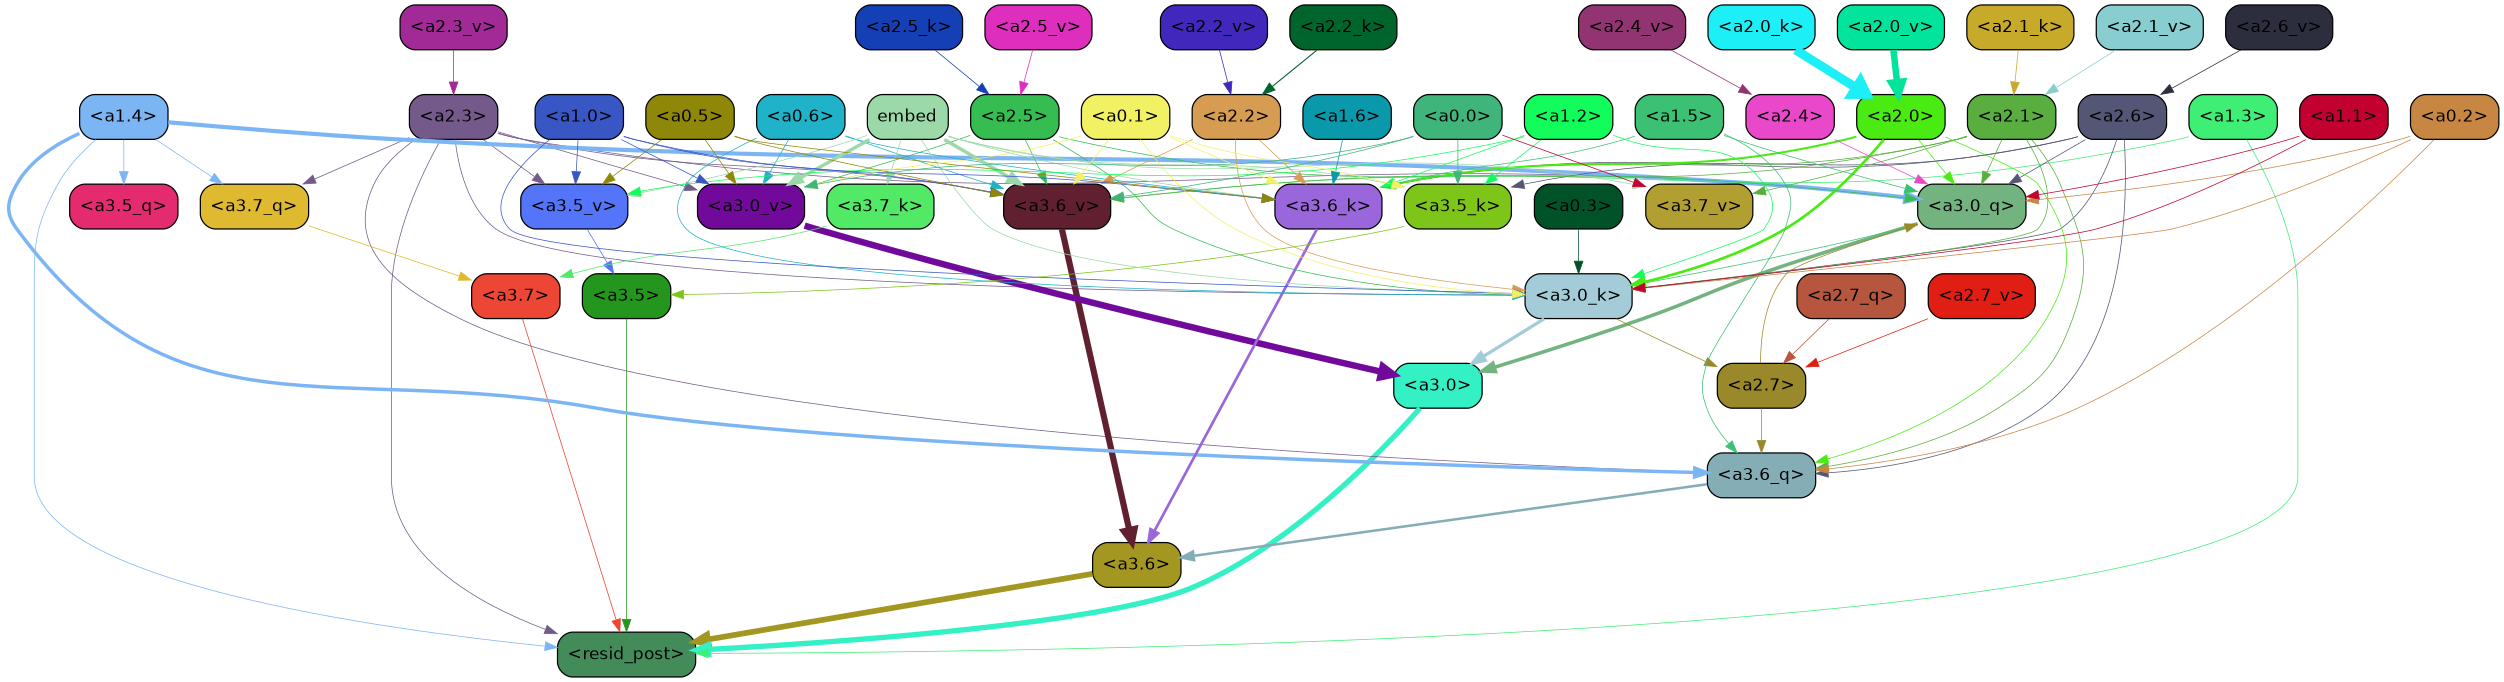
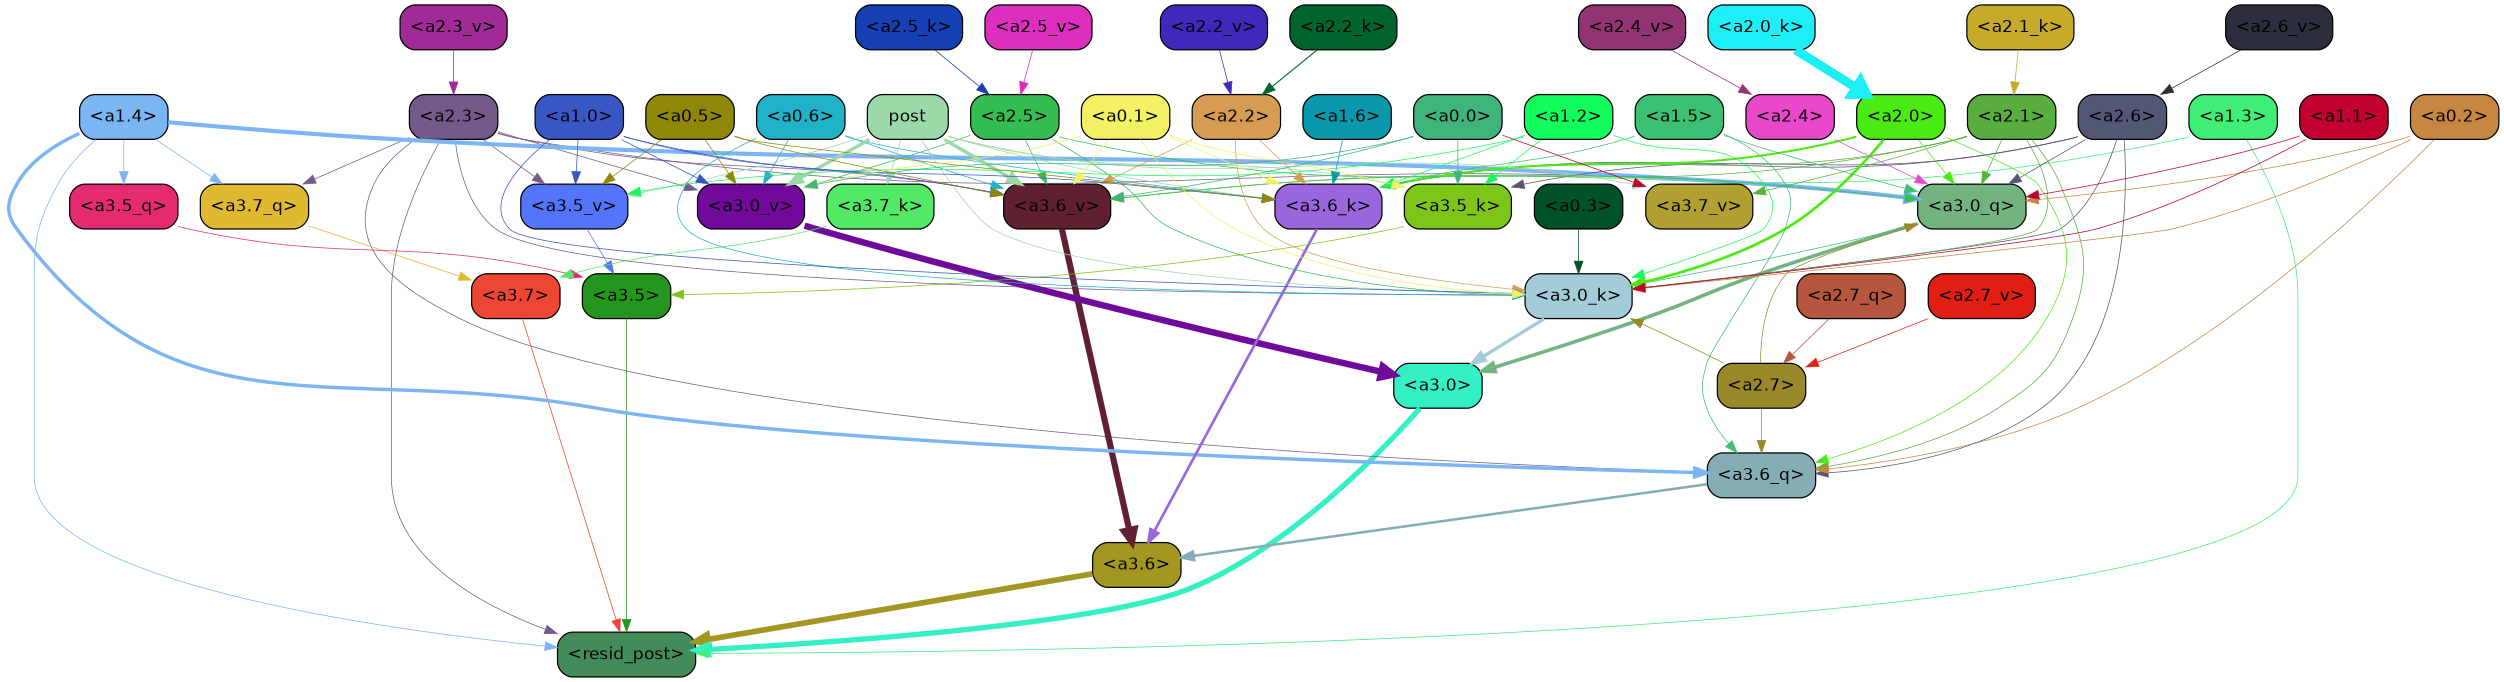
node "<a2.0_v>": removed
node "<a2.1_v>": removed
node "embed": label "embed" -> "post"
edge "<a3.5_q>" -> "<a3.5>": added
edge "<a3.0_k>" -> "<a2.7>": reversed
